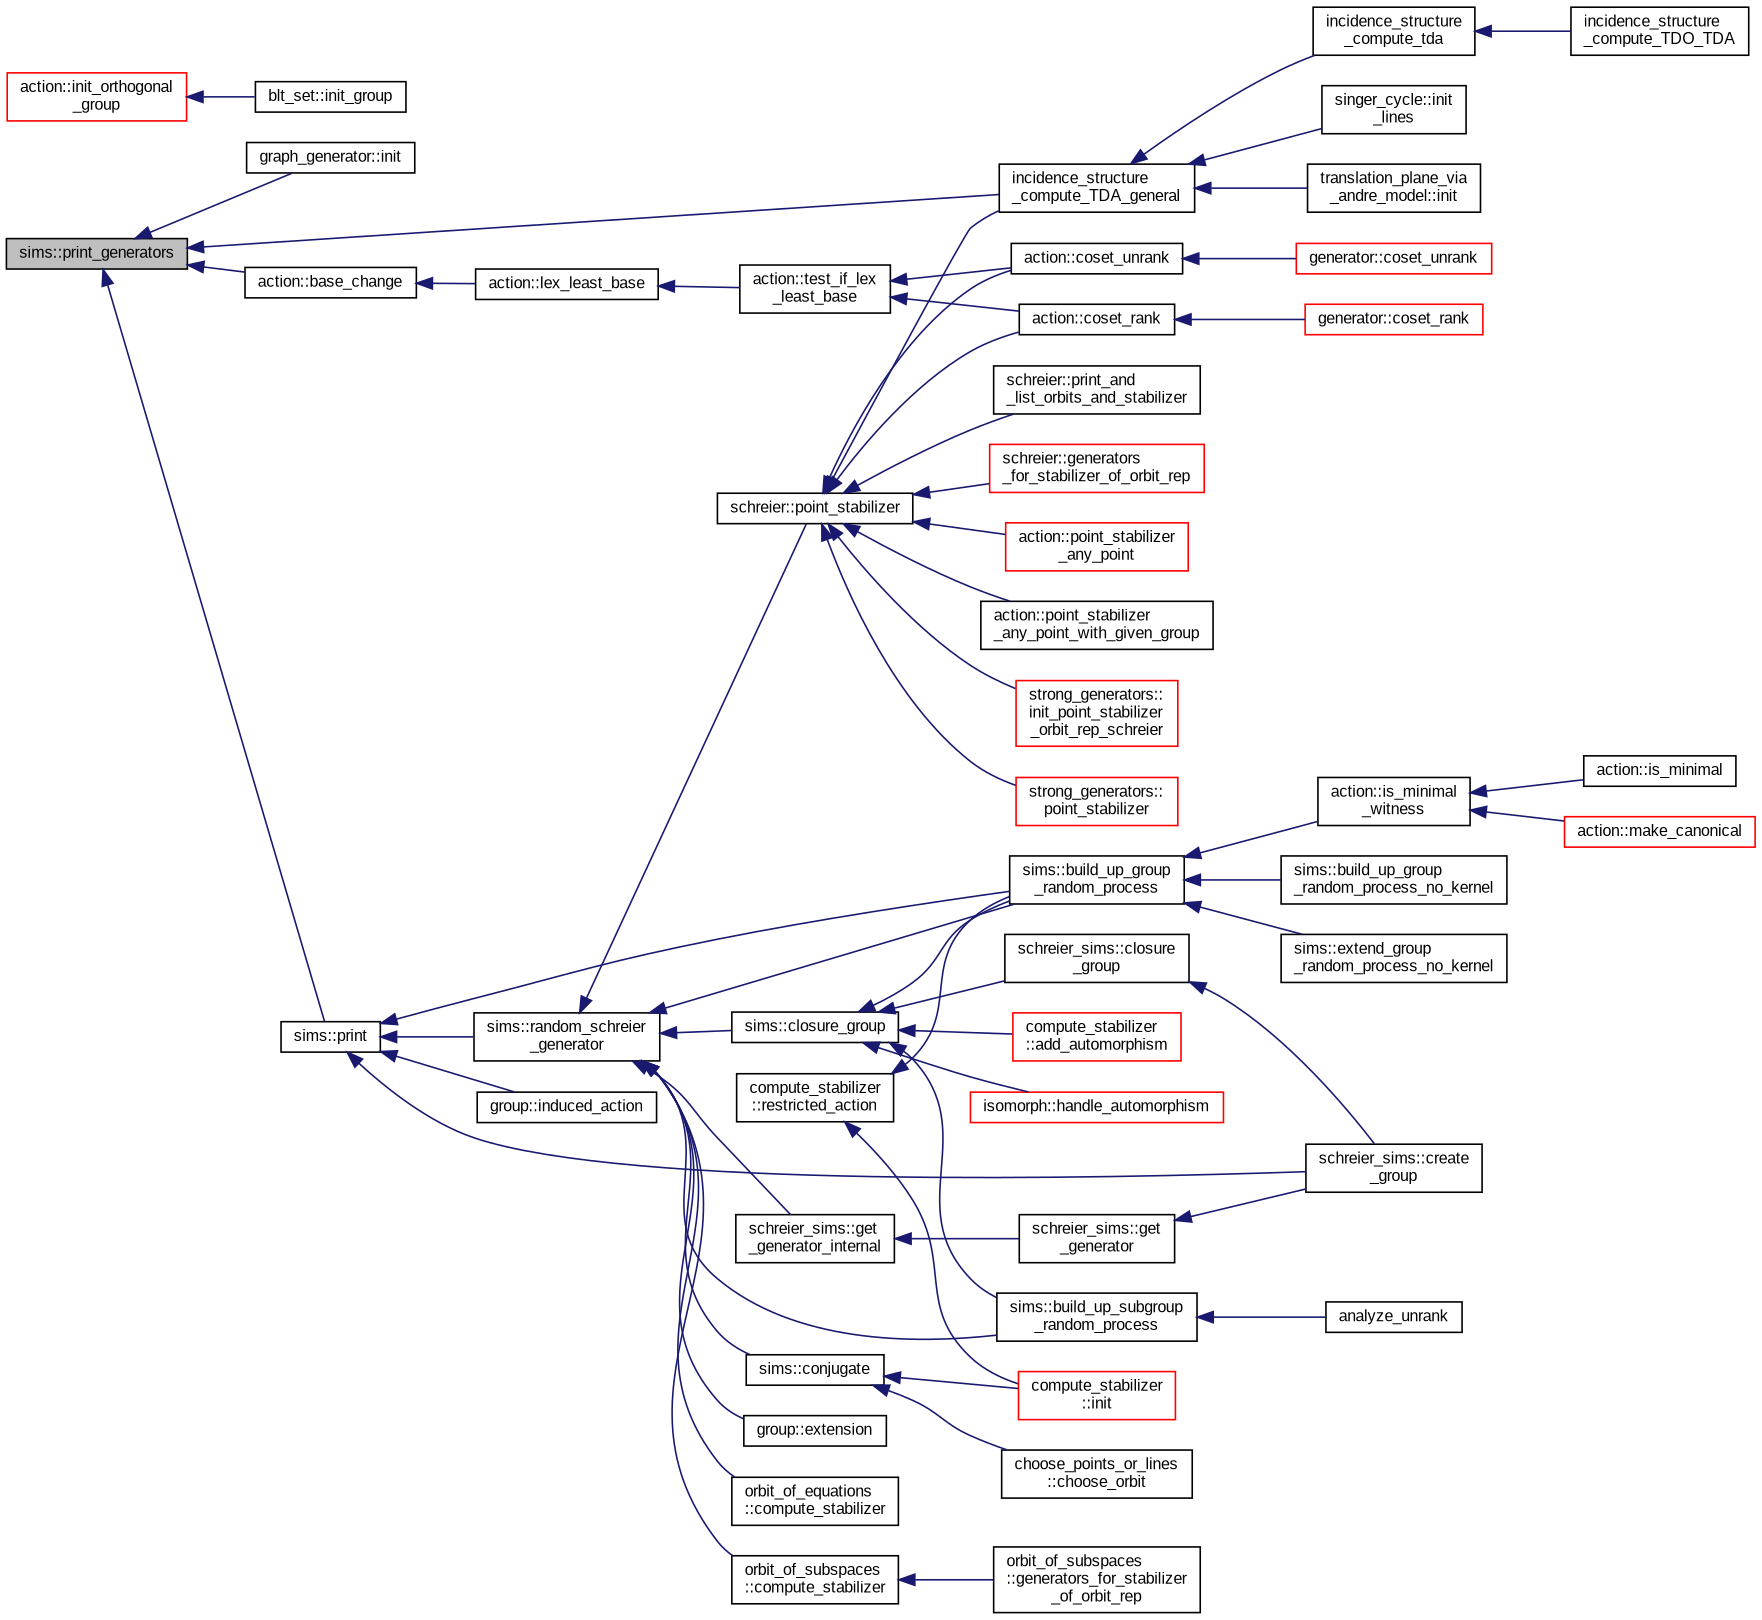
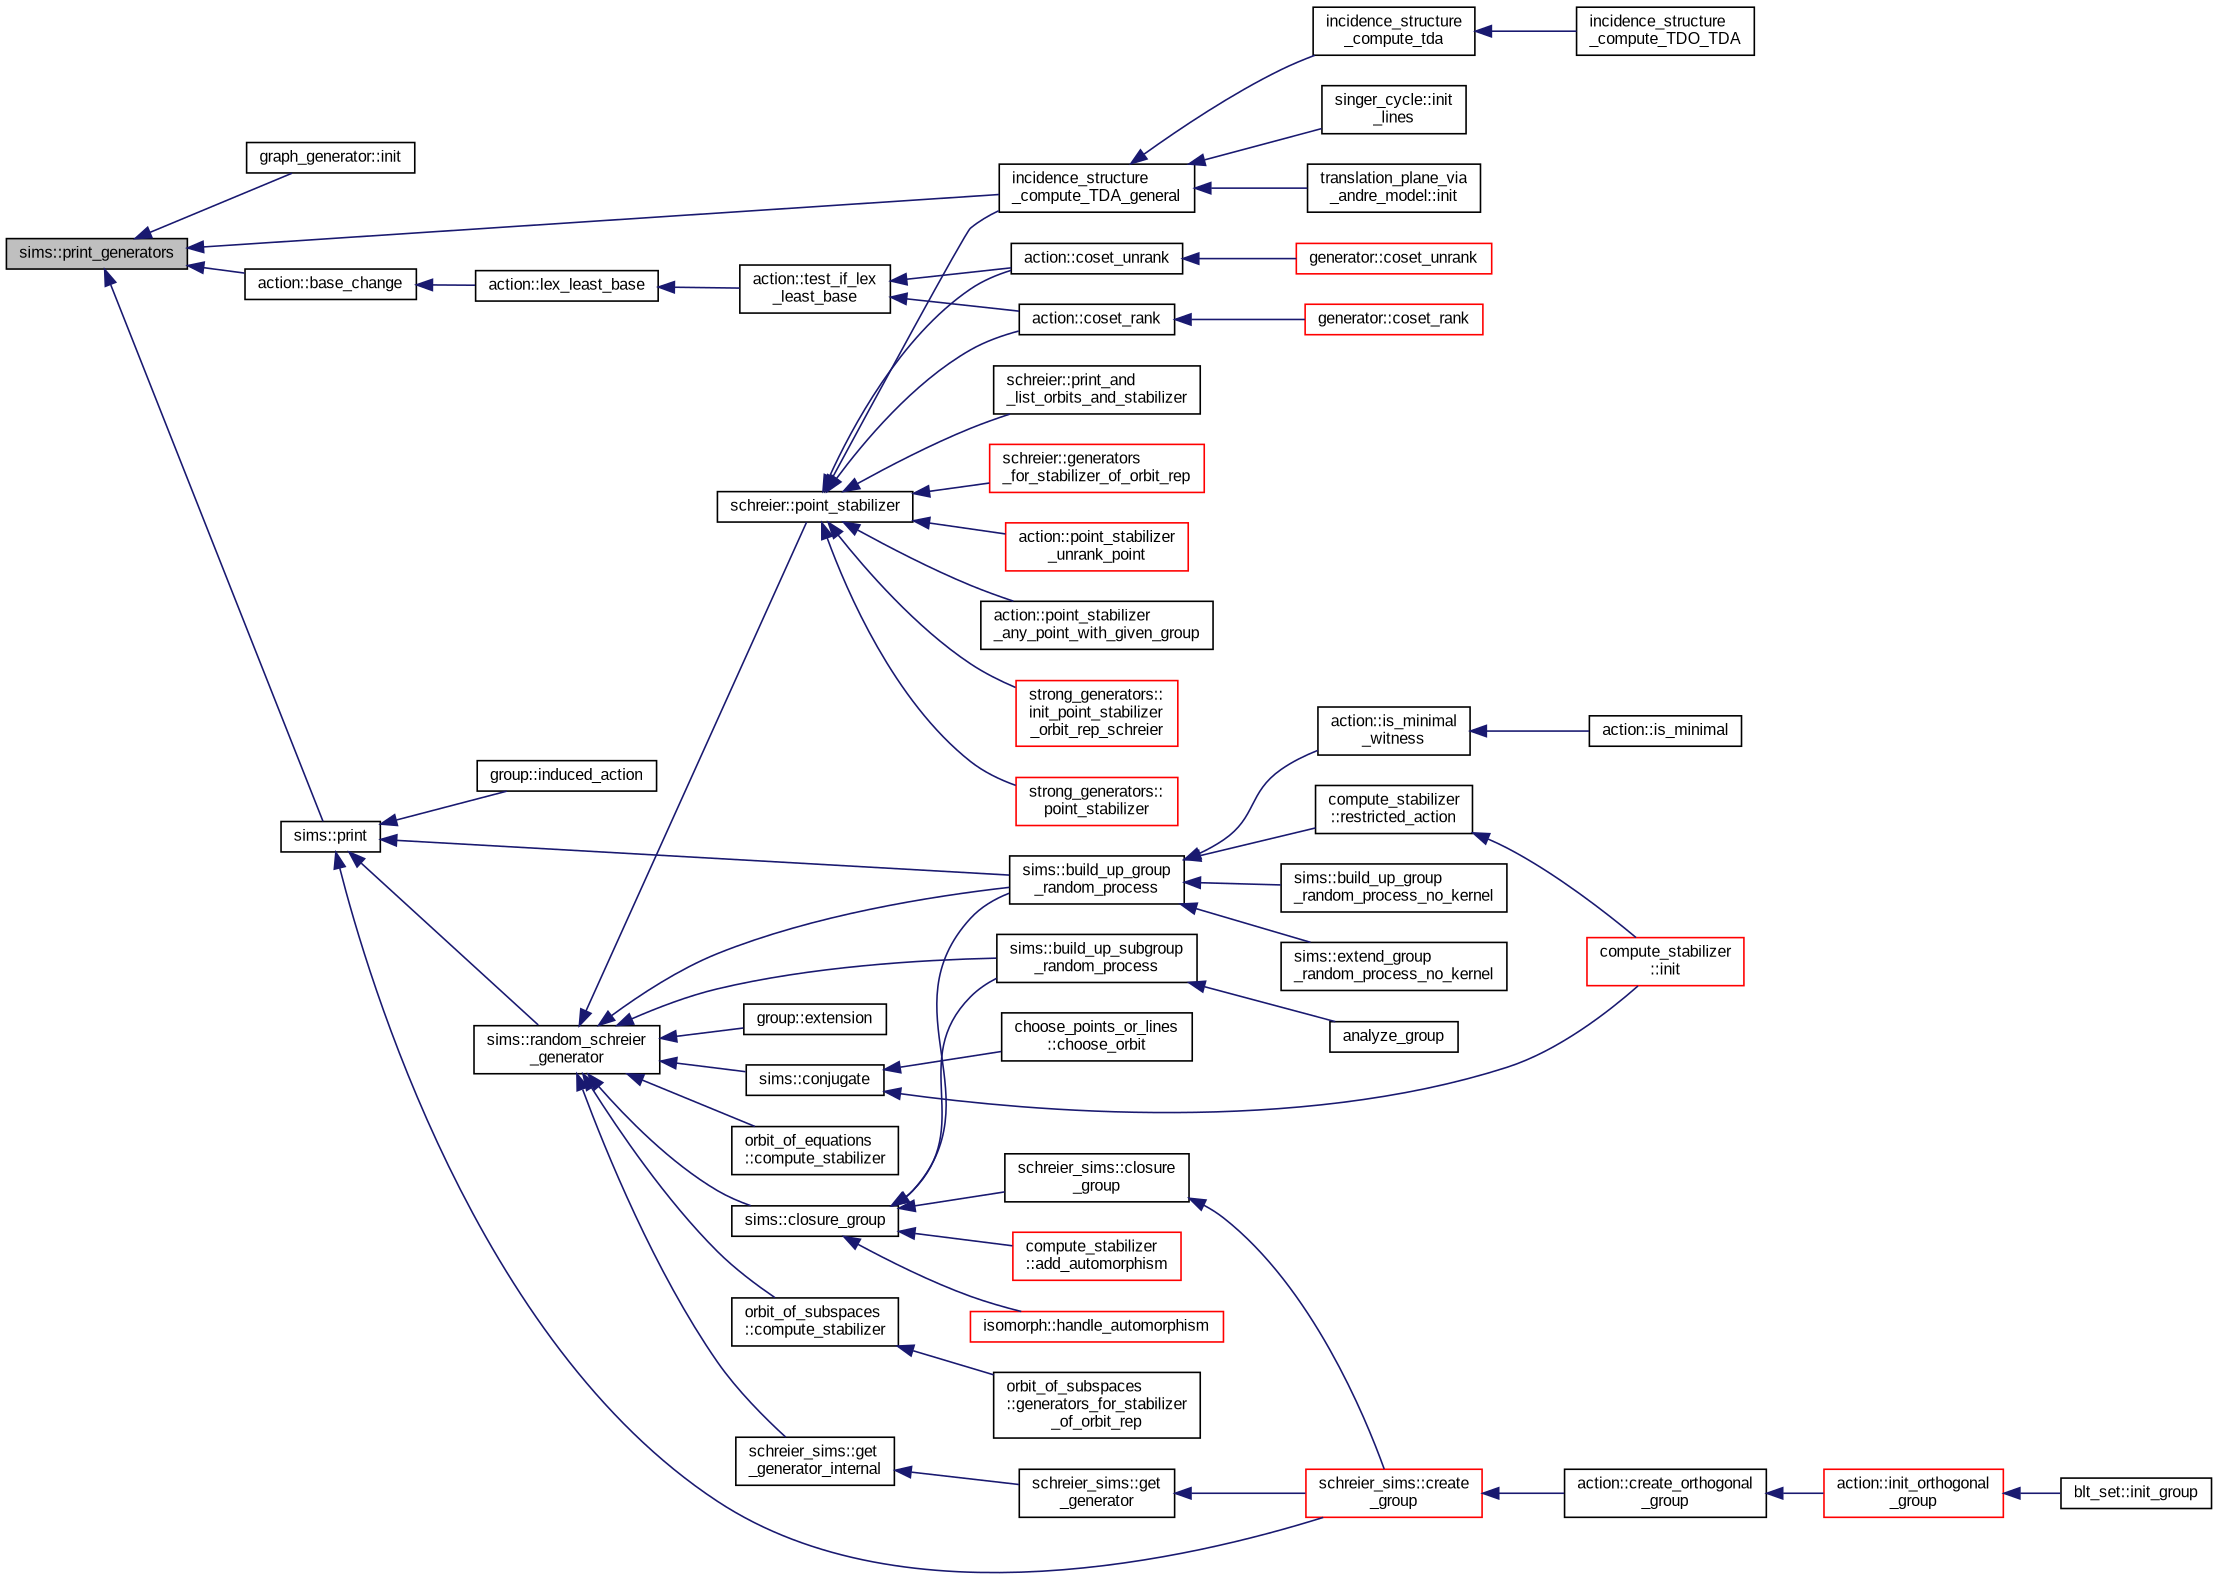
node "action::point_stabilizer _any_point": label "action::point_stabilizer _any_point" -> "action::point_stabilizer _unrank_point"
node "action::make_canonical": removed
edge "sims::build_up_group _random_process" -> "compute_stabilizer ::restricted_action": reversed
node "schreier_sims::create _group": color black -> red
node "analyze_unrank": label "analyze_unrank" -> "analyze_group"
node "action::create_orthogonal _group": added
